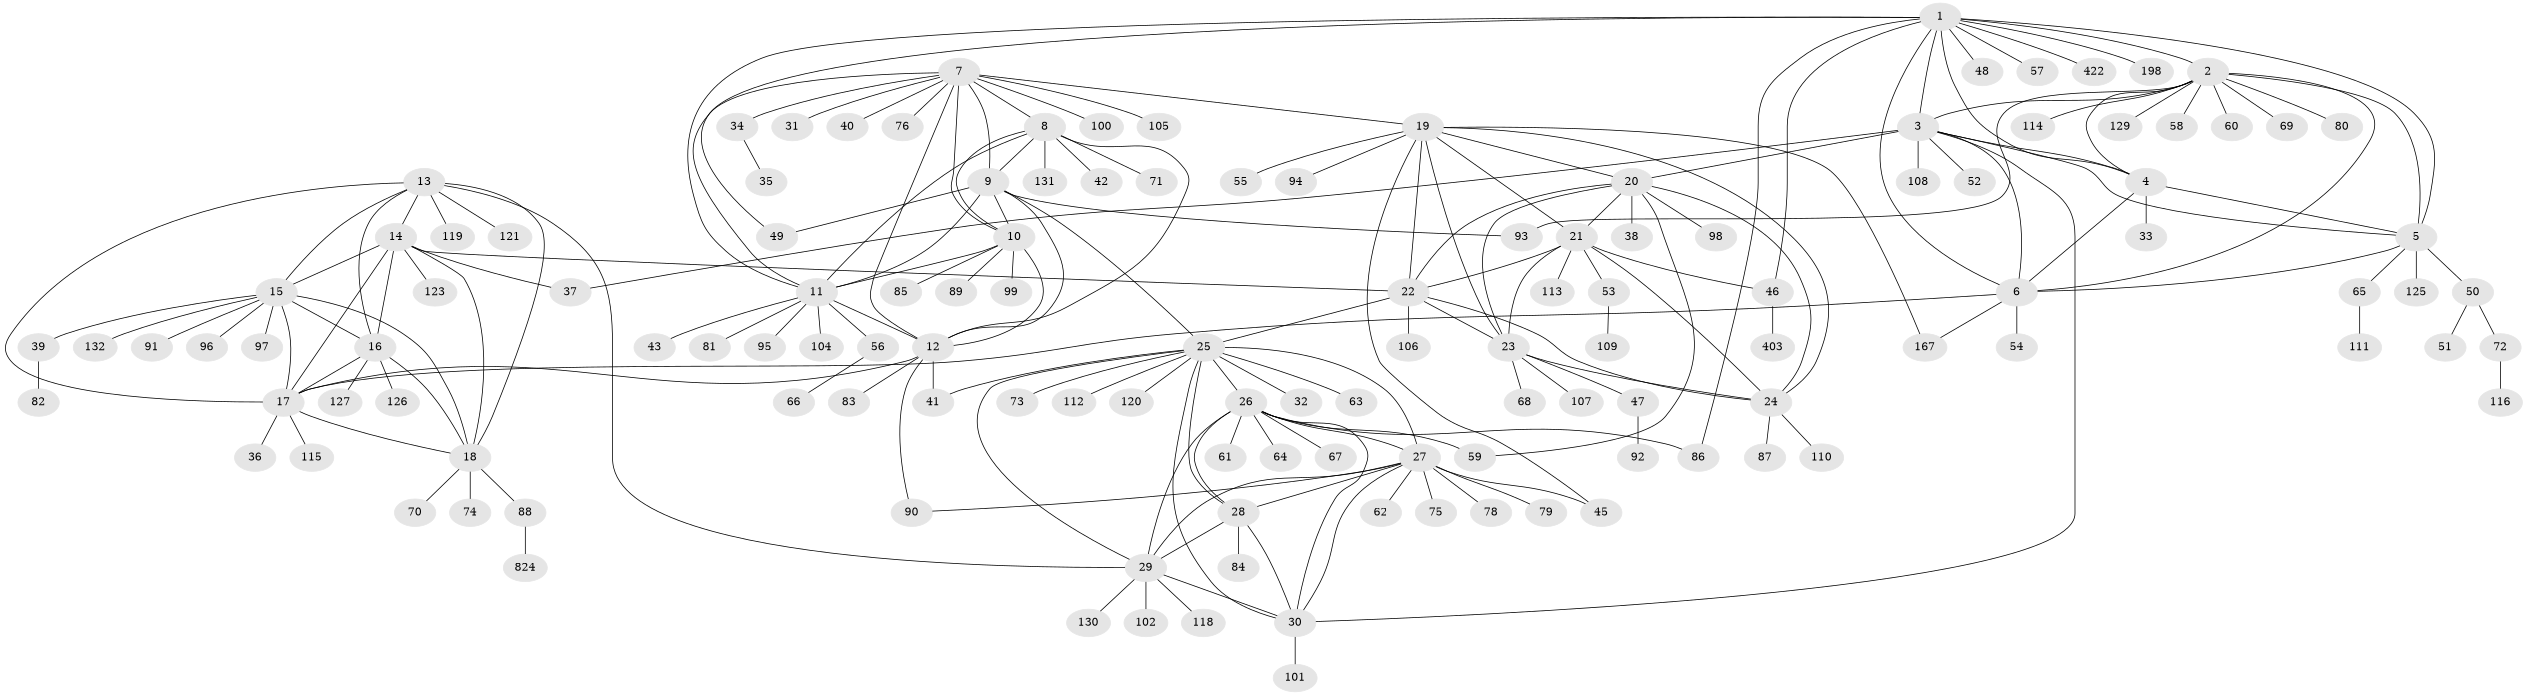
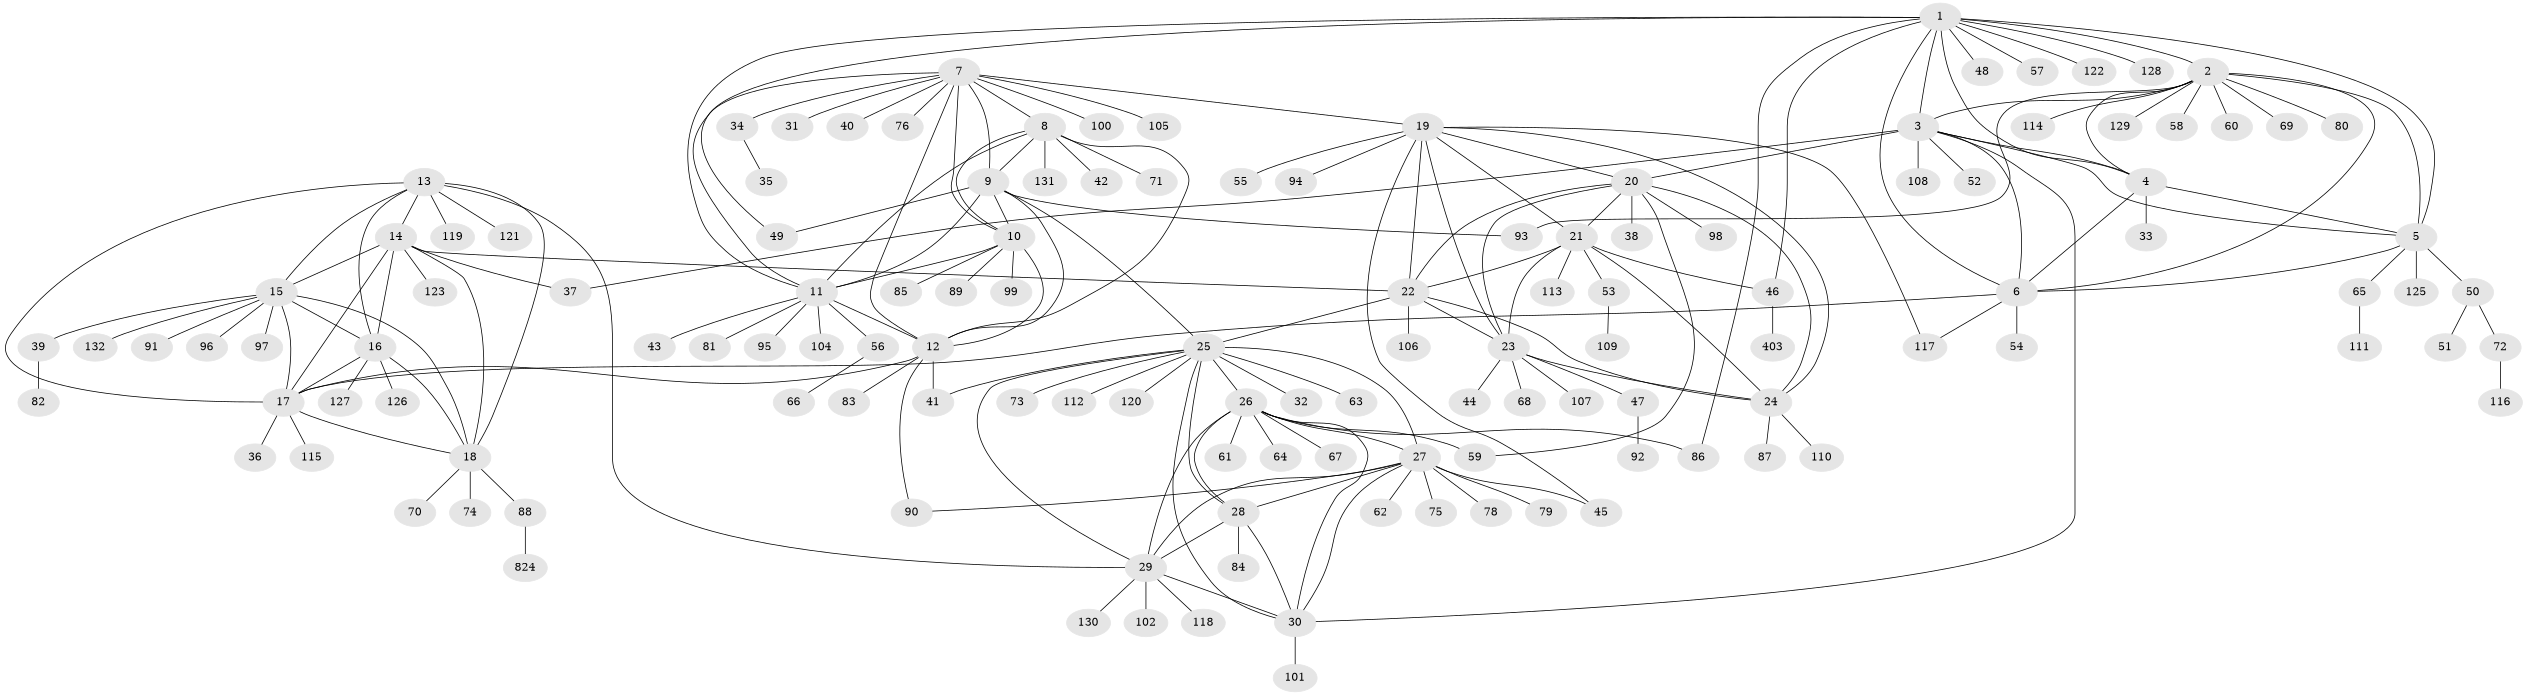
node "422": label "422" -> "122"
node "198": label "198" -> "128"
node "167": label "167" -> "117"
node "44": added
